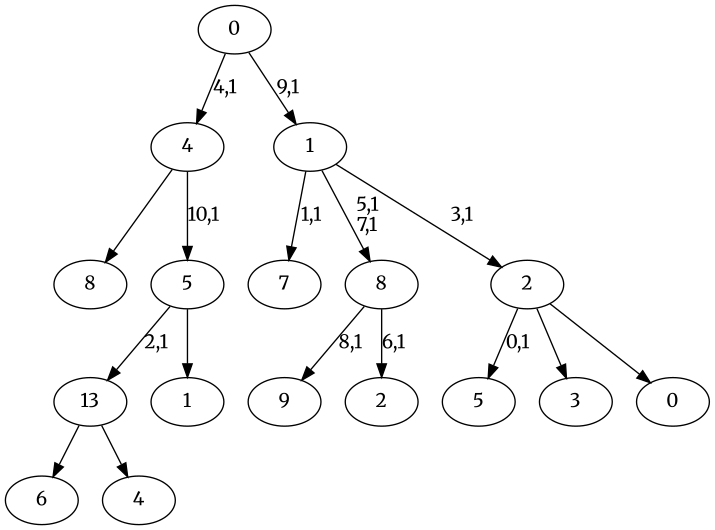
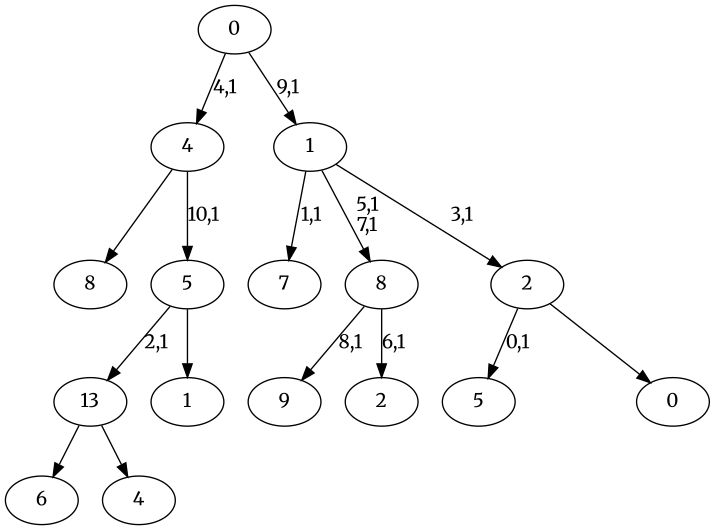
node "3": removed
